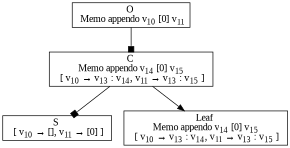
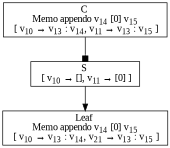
node "O": removed
edge "C" -> "Leaf": now "S" -> "Leaf"
node "Leaf": text "11" -> "21"
